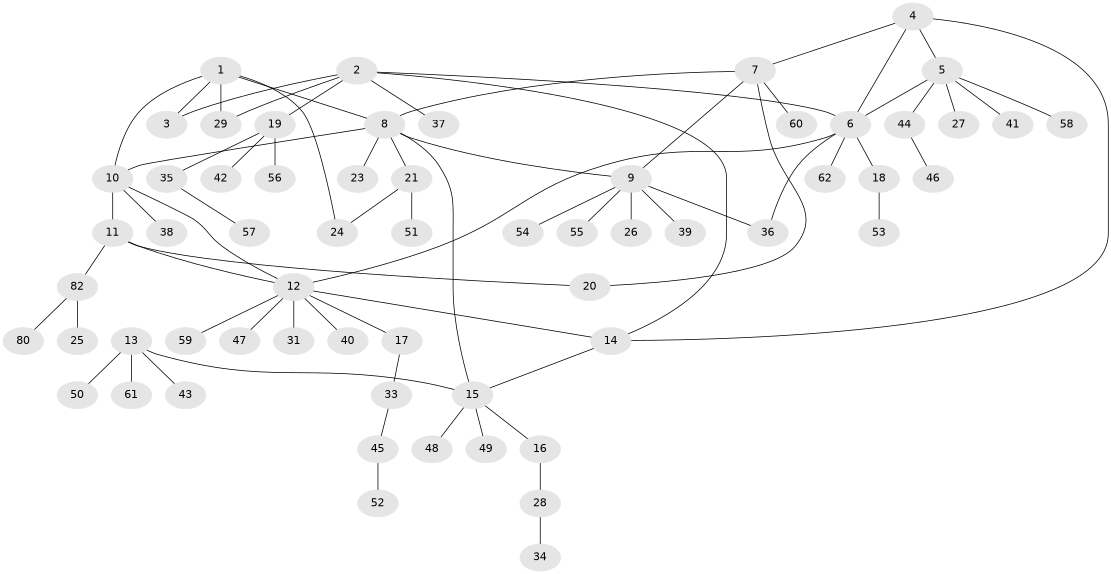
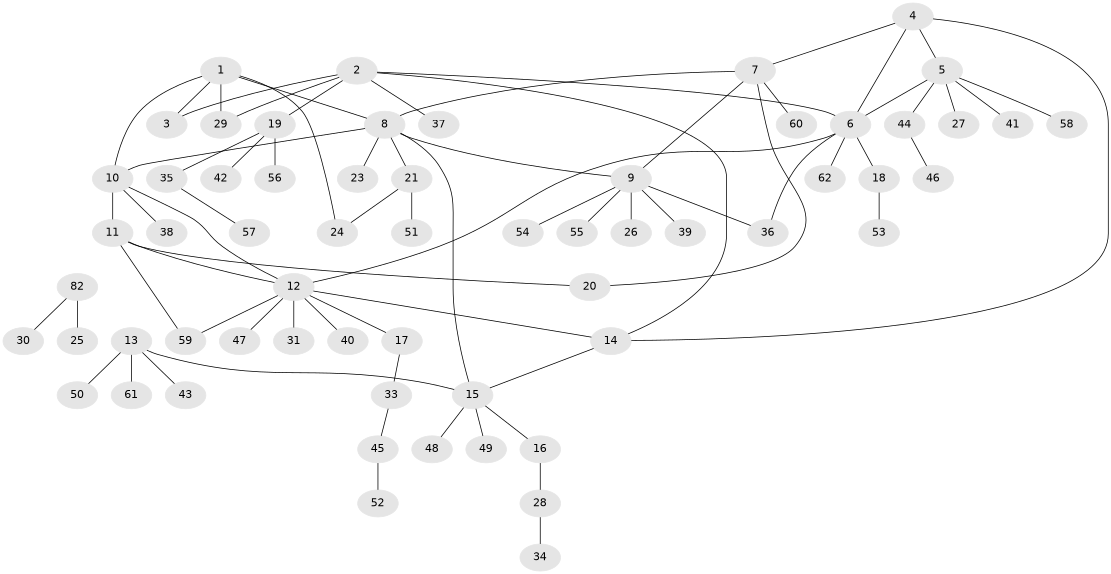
edge "11" -- "82": now "11" -- "59"
node "80": label "80" -> "30"
